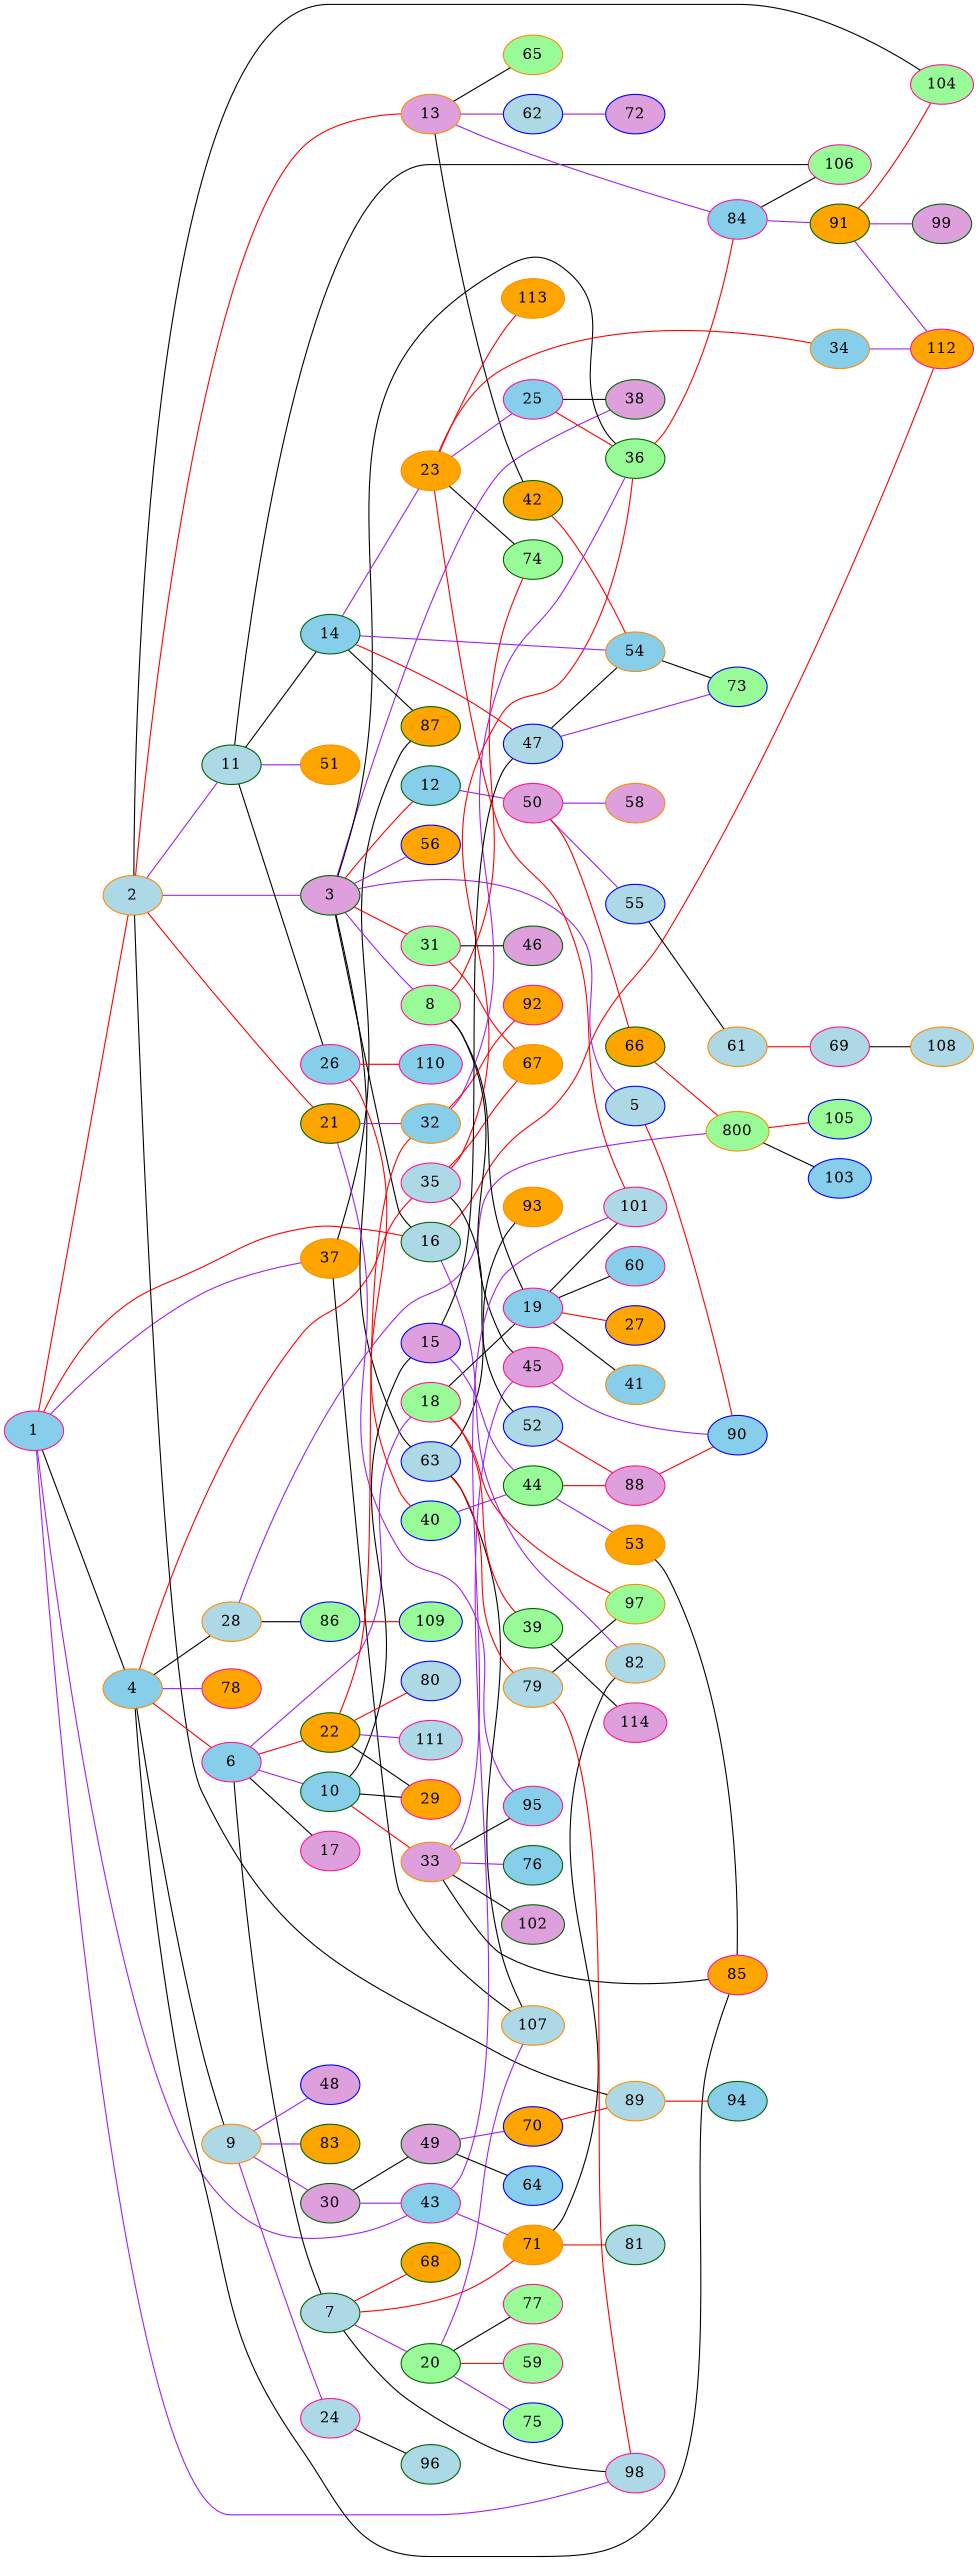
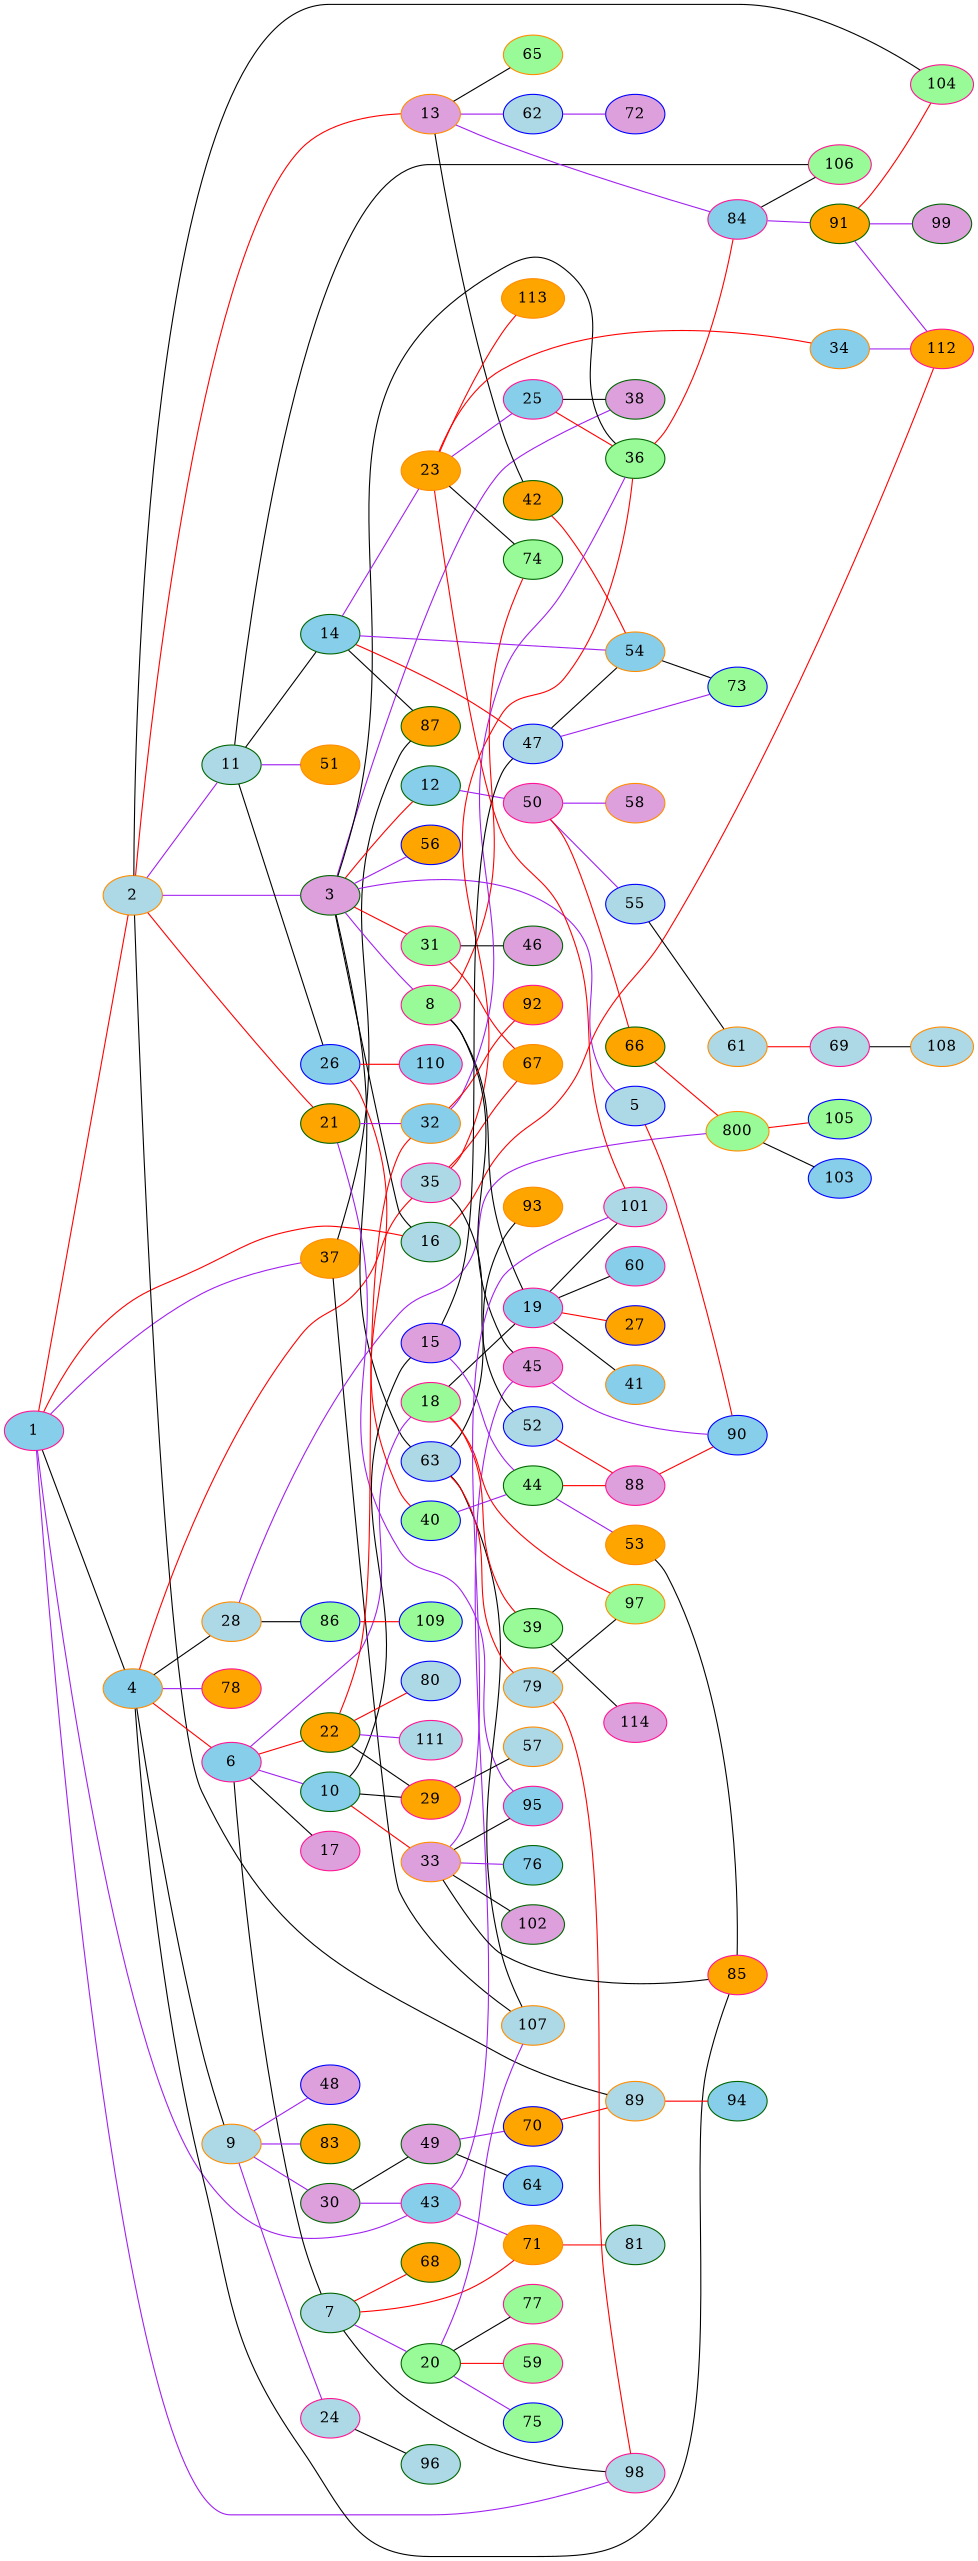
node "26": color deeppink -> blue
node "82": removed
node "57": added
